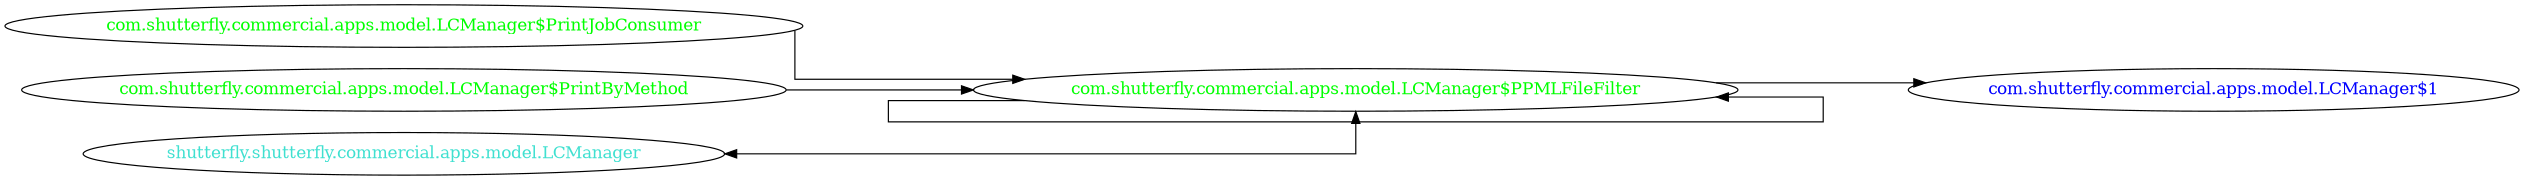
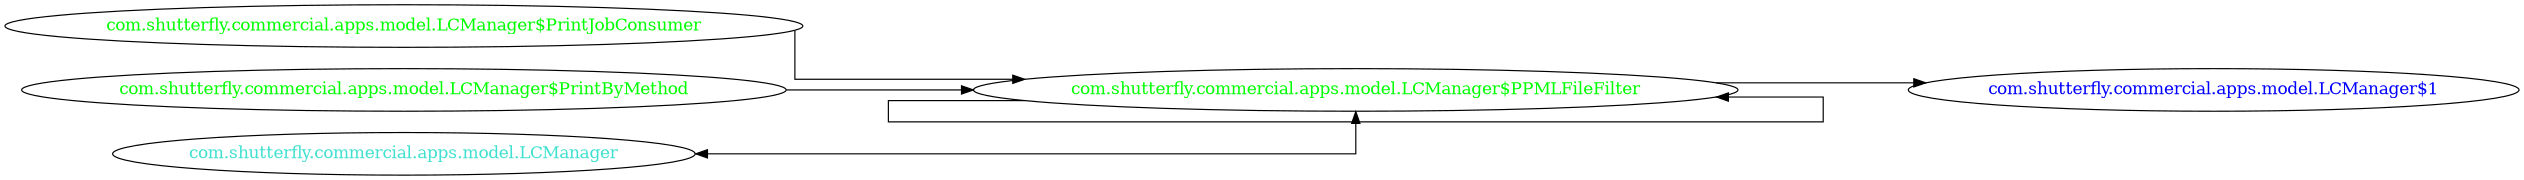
node "shutterfly.shutterfly.commercial.apps.model.LCManager": label "shutterfly.shutterfly.commercial.apps.model.LCManager" -> "com.shutterfly.commercial.apps.model.LCManager"
